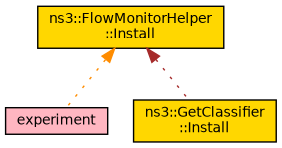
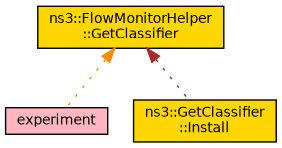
node "ns3::FlowMonitorHelper ::Install": label "ns3::FlowMonitorHelper ::Install" -> "ns3::FlowMonitorHelper ::GetClassifier"
